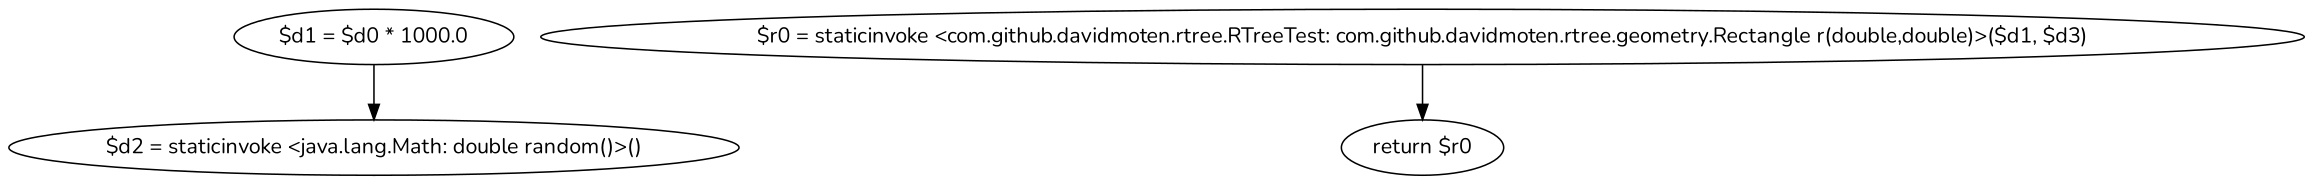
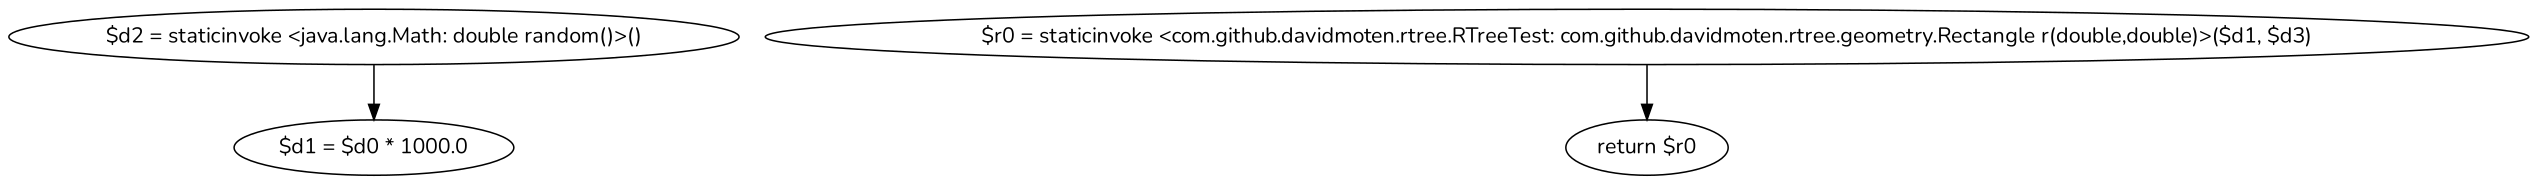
edge "$d1 = $d0 * 1000.0" -> "$d2 = staticinvoke <java.lang.Math: double random()>()": reversed
